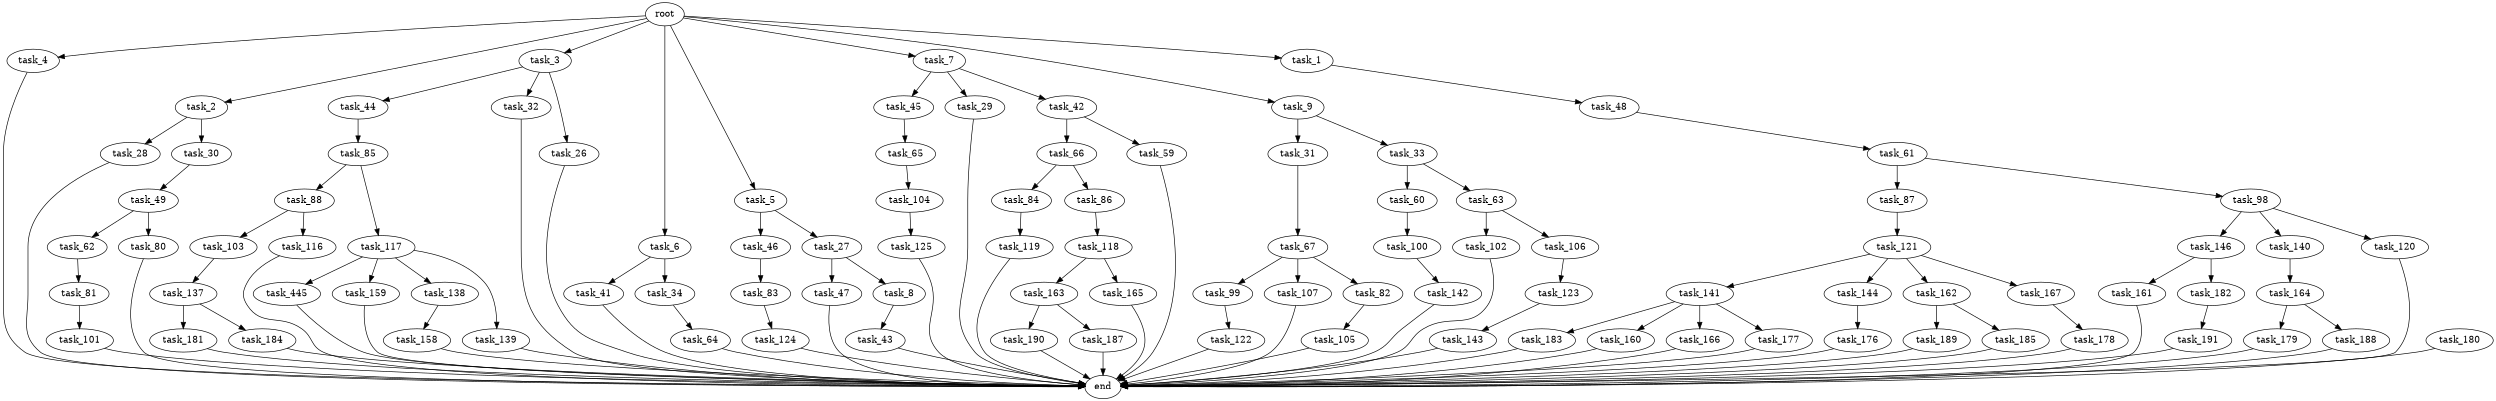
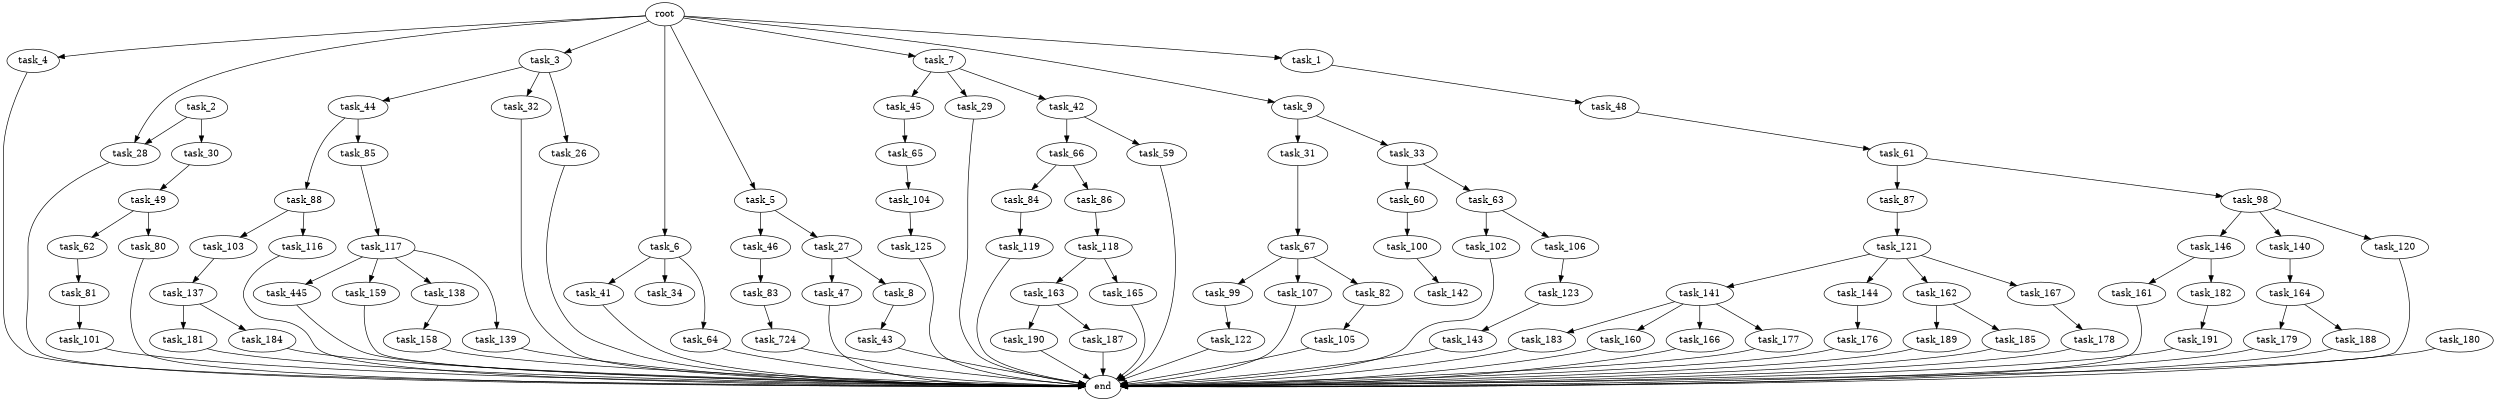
edge "root" -> "task_2": now "root" -> "task_28"
edge "task_85" -> "task_88": now "task_44" -> "task_88"
edge "task_34" -> "task_64": now "task_6" -> "task_64"
node "task_124": label "task_124" -> "task_724"
edge "task_142" -> "end": removed
